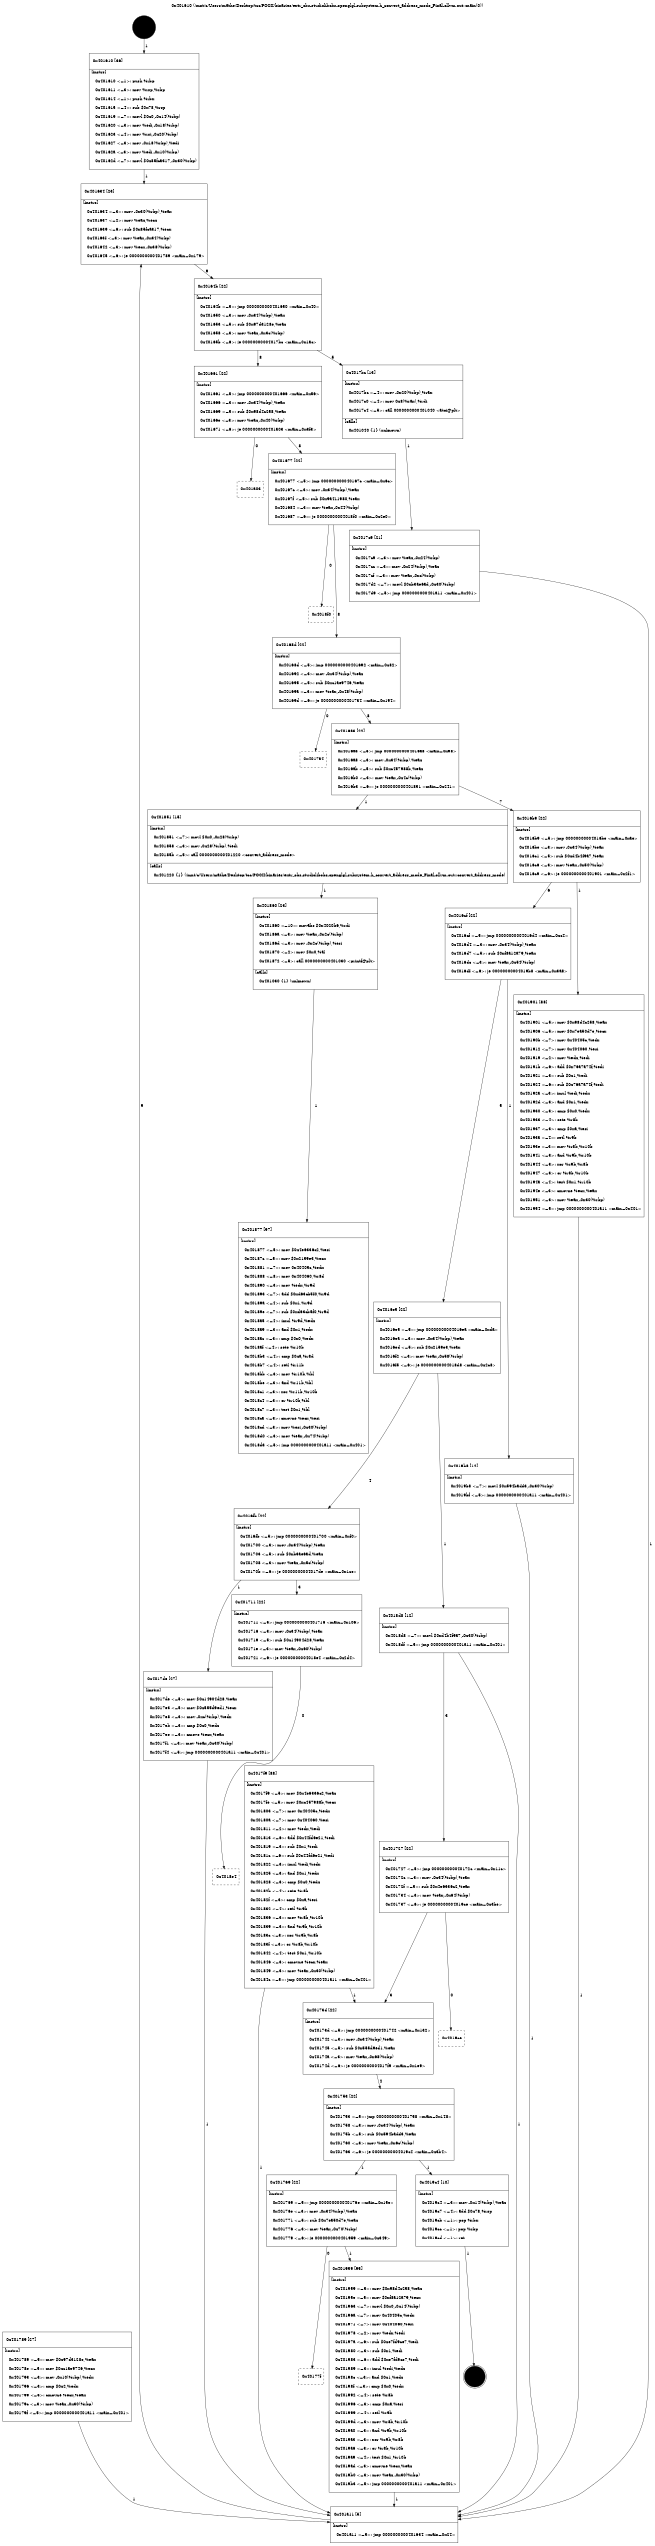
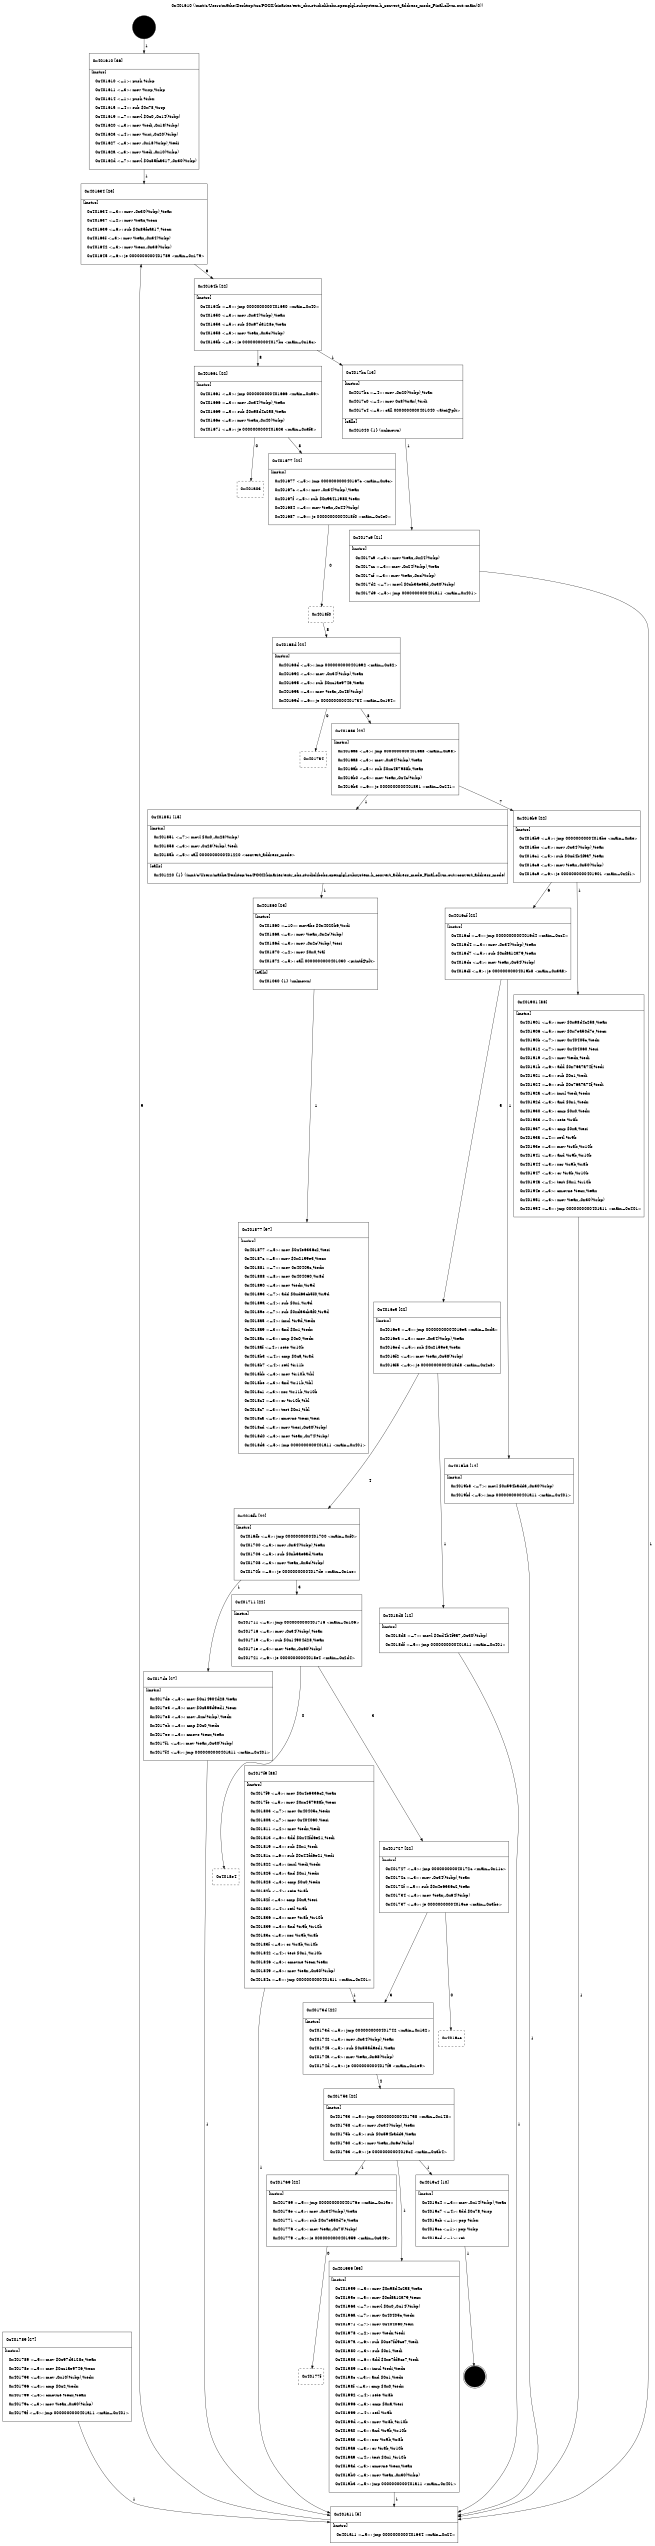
edge "0x40164b [22]" -> "0x4017bc [13]": label " 5" -> " 1"
edge "0x401677 [22]" -> "0x40168d [22]": now "0x4018f0" -> "0x40168d [22]"
edge "0x4018d8 [12]" -> "0x401727 [22]": now "0x401711 [22]" -> "0x401727 [22]"
edge "0x401769 [22]" -> "0x401959 [95]": now "0x401753 [22]" -> "0x401959 [95]"
